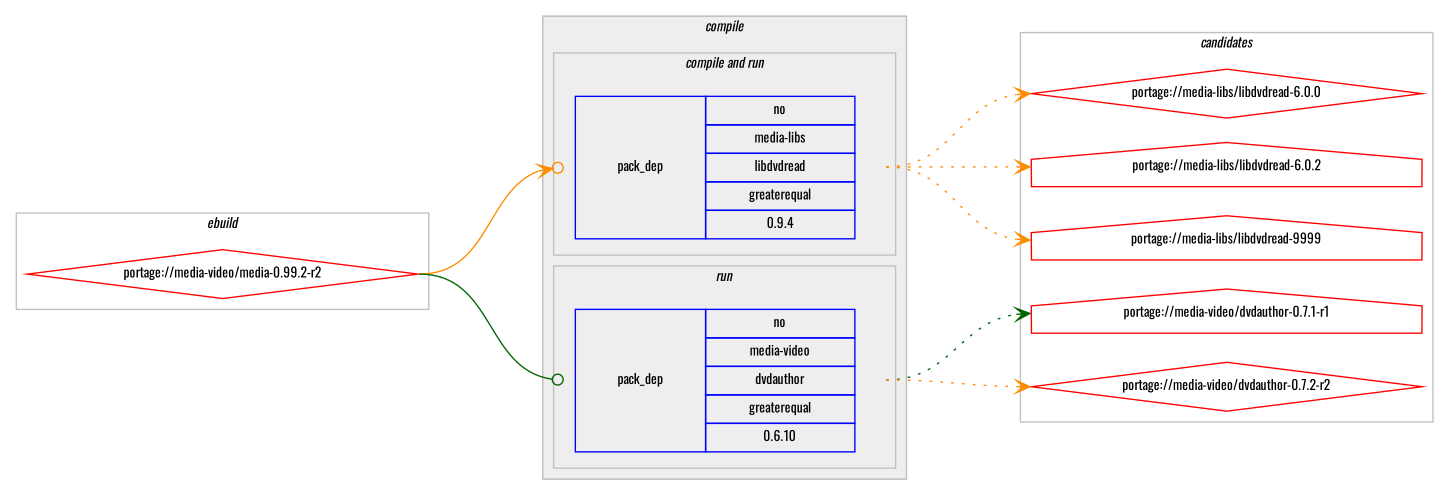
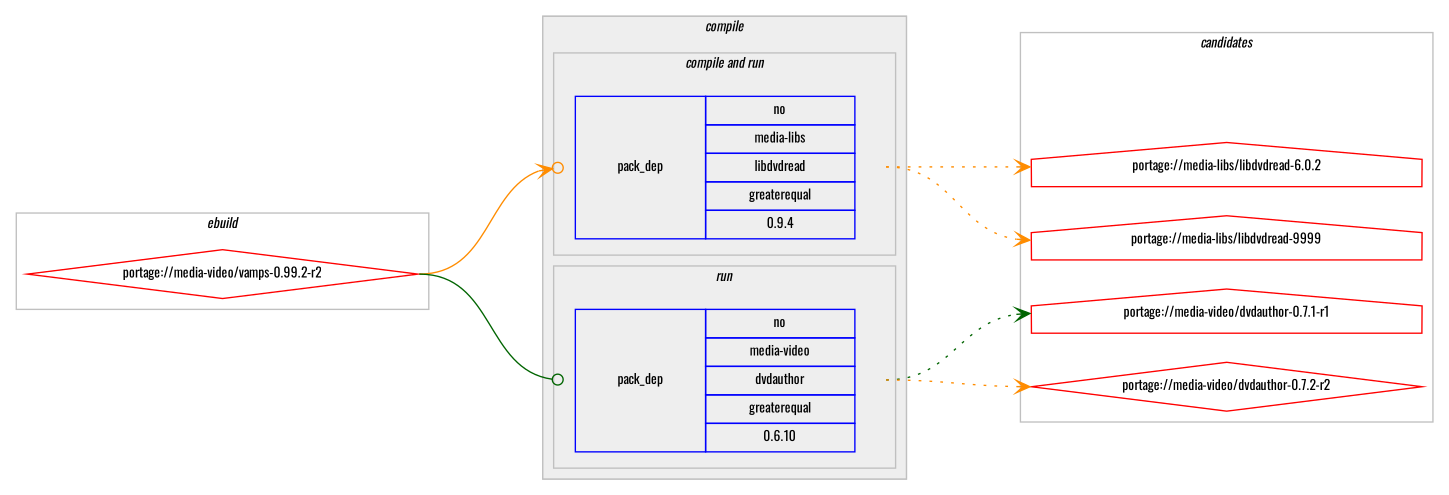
node "portage://media-libs/libdvdread-6.0.0": removed
node "portage://media-video/media-0.99.2-r2": label "portage://media-video/media-0.99.2-r2" -> "portage://media-video/vamps-0.99.2-r2"
